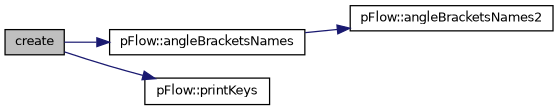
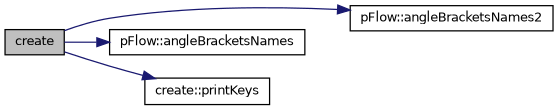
edge "pFlow::angleBracketsNames" -> "pFlow::angleBracketsNames2": now "create" -> "pFlow::angleBracketsNames2"
node "pFlow::printKeys": label "pFlow::printKeys" -> "create::printKeys"
